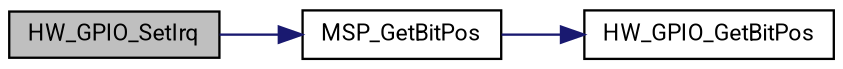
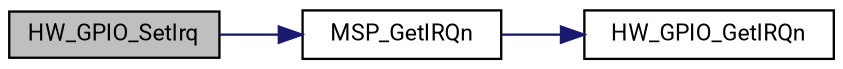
node "MSP_GetBitPos": label "MSP_GetBitPos" -> "MSP_GetIRQn"
node "HW_GPIO_GetBitPos": label "HW_GPIO_GetBitPos" -> "HW_GPIO_GetIRQn"
